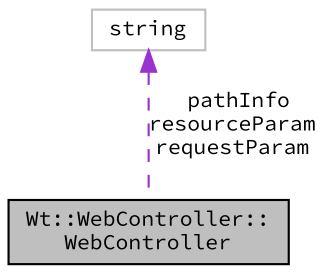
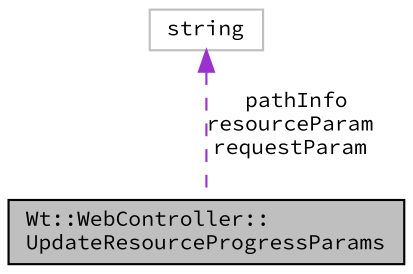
node "Wt::WebController:: WebController": label "Wt::WebController:: WebController" -> "Wt::WebController:: UpdateResourceProgressParams"
